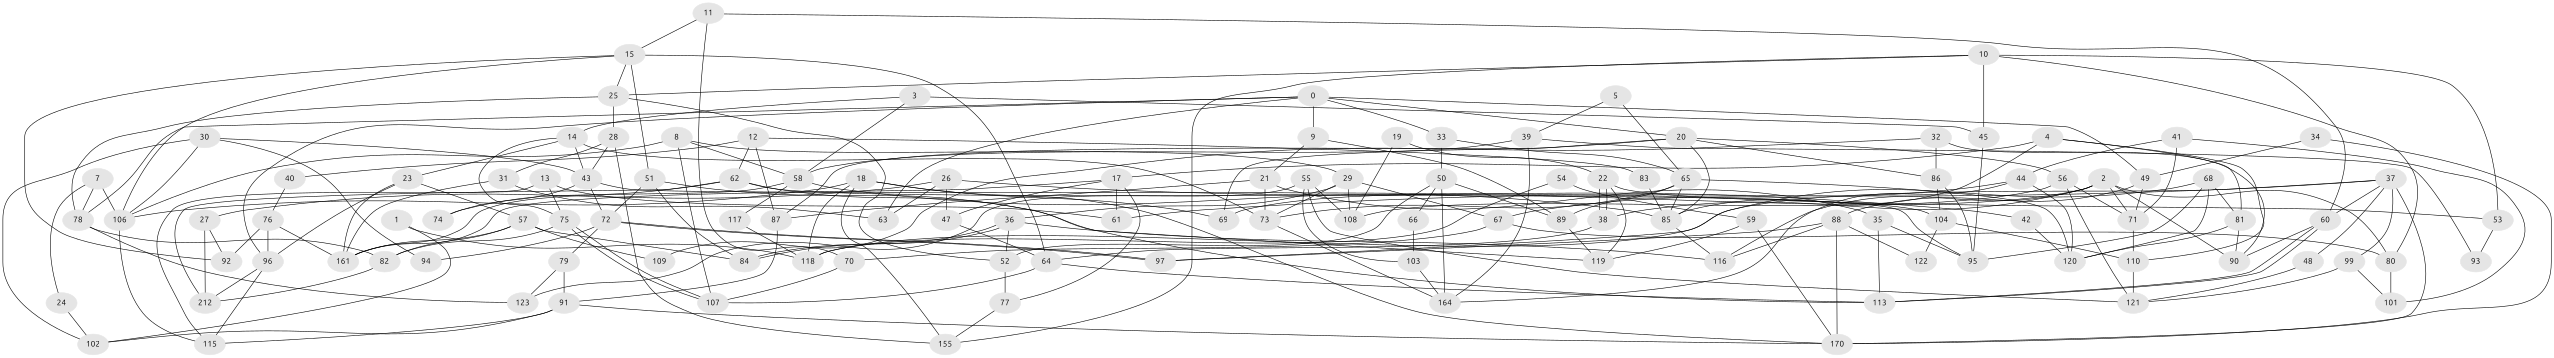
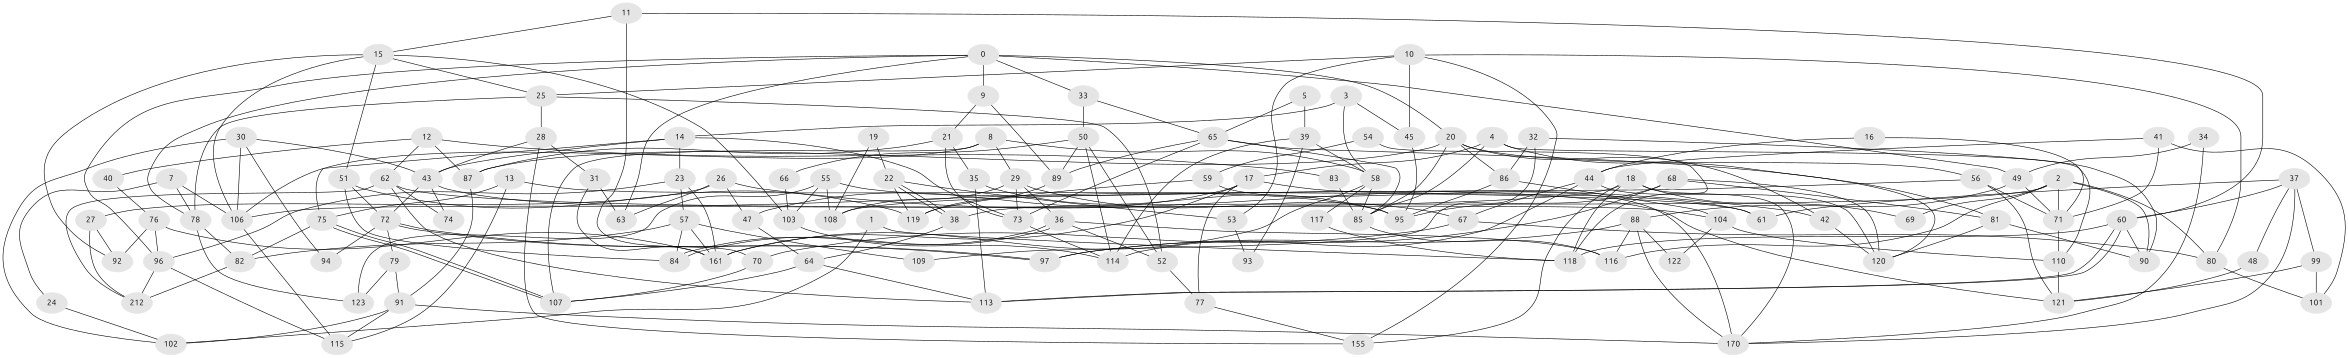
edge "15" -- "64": now "15" -- "103"
node "16": added
edge "20" -- "69": now "20" -- "42"
edge "37" -- "118": now "60" -- "118"
node "164": label "164" -> "114"
